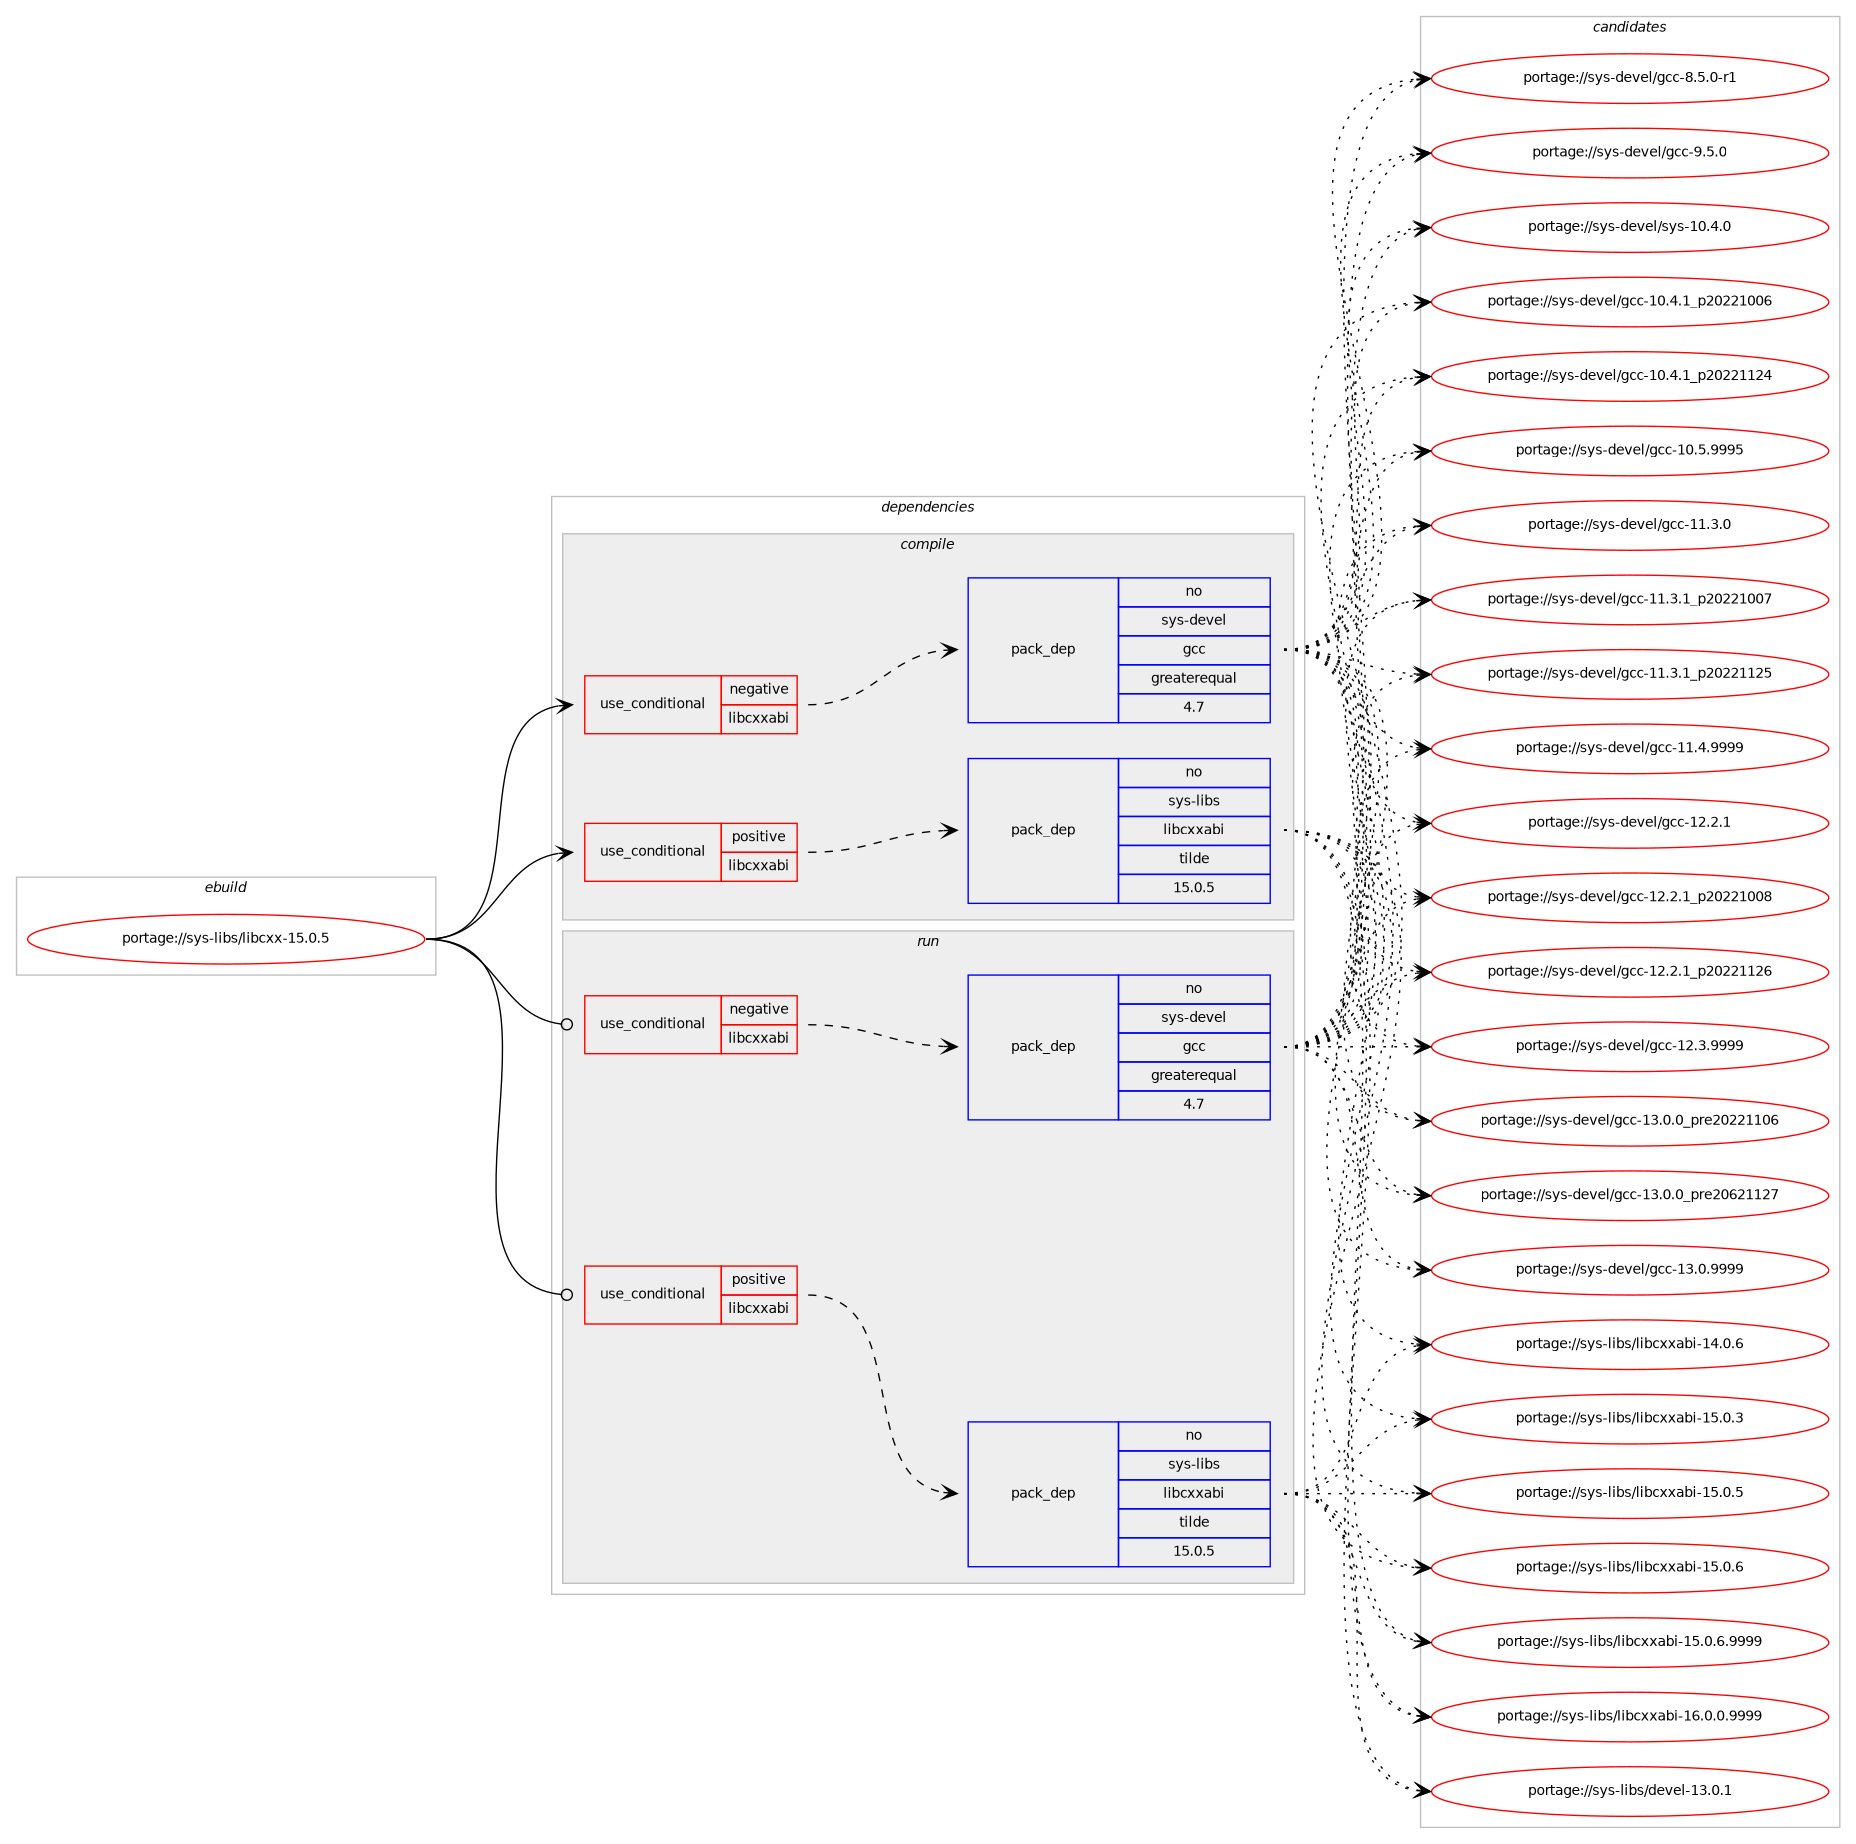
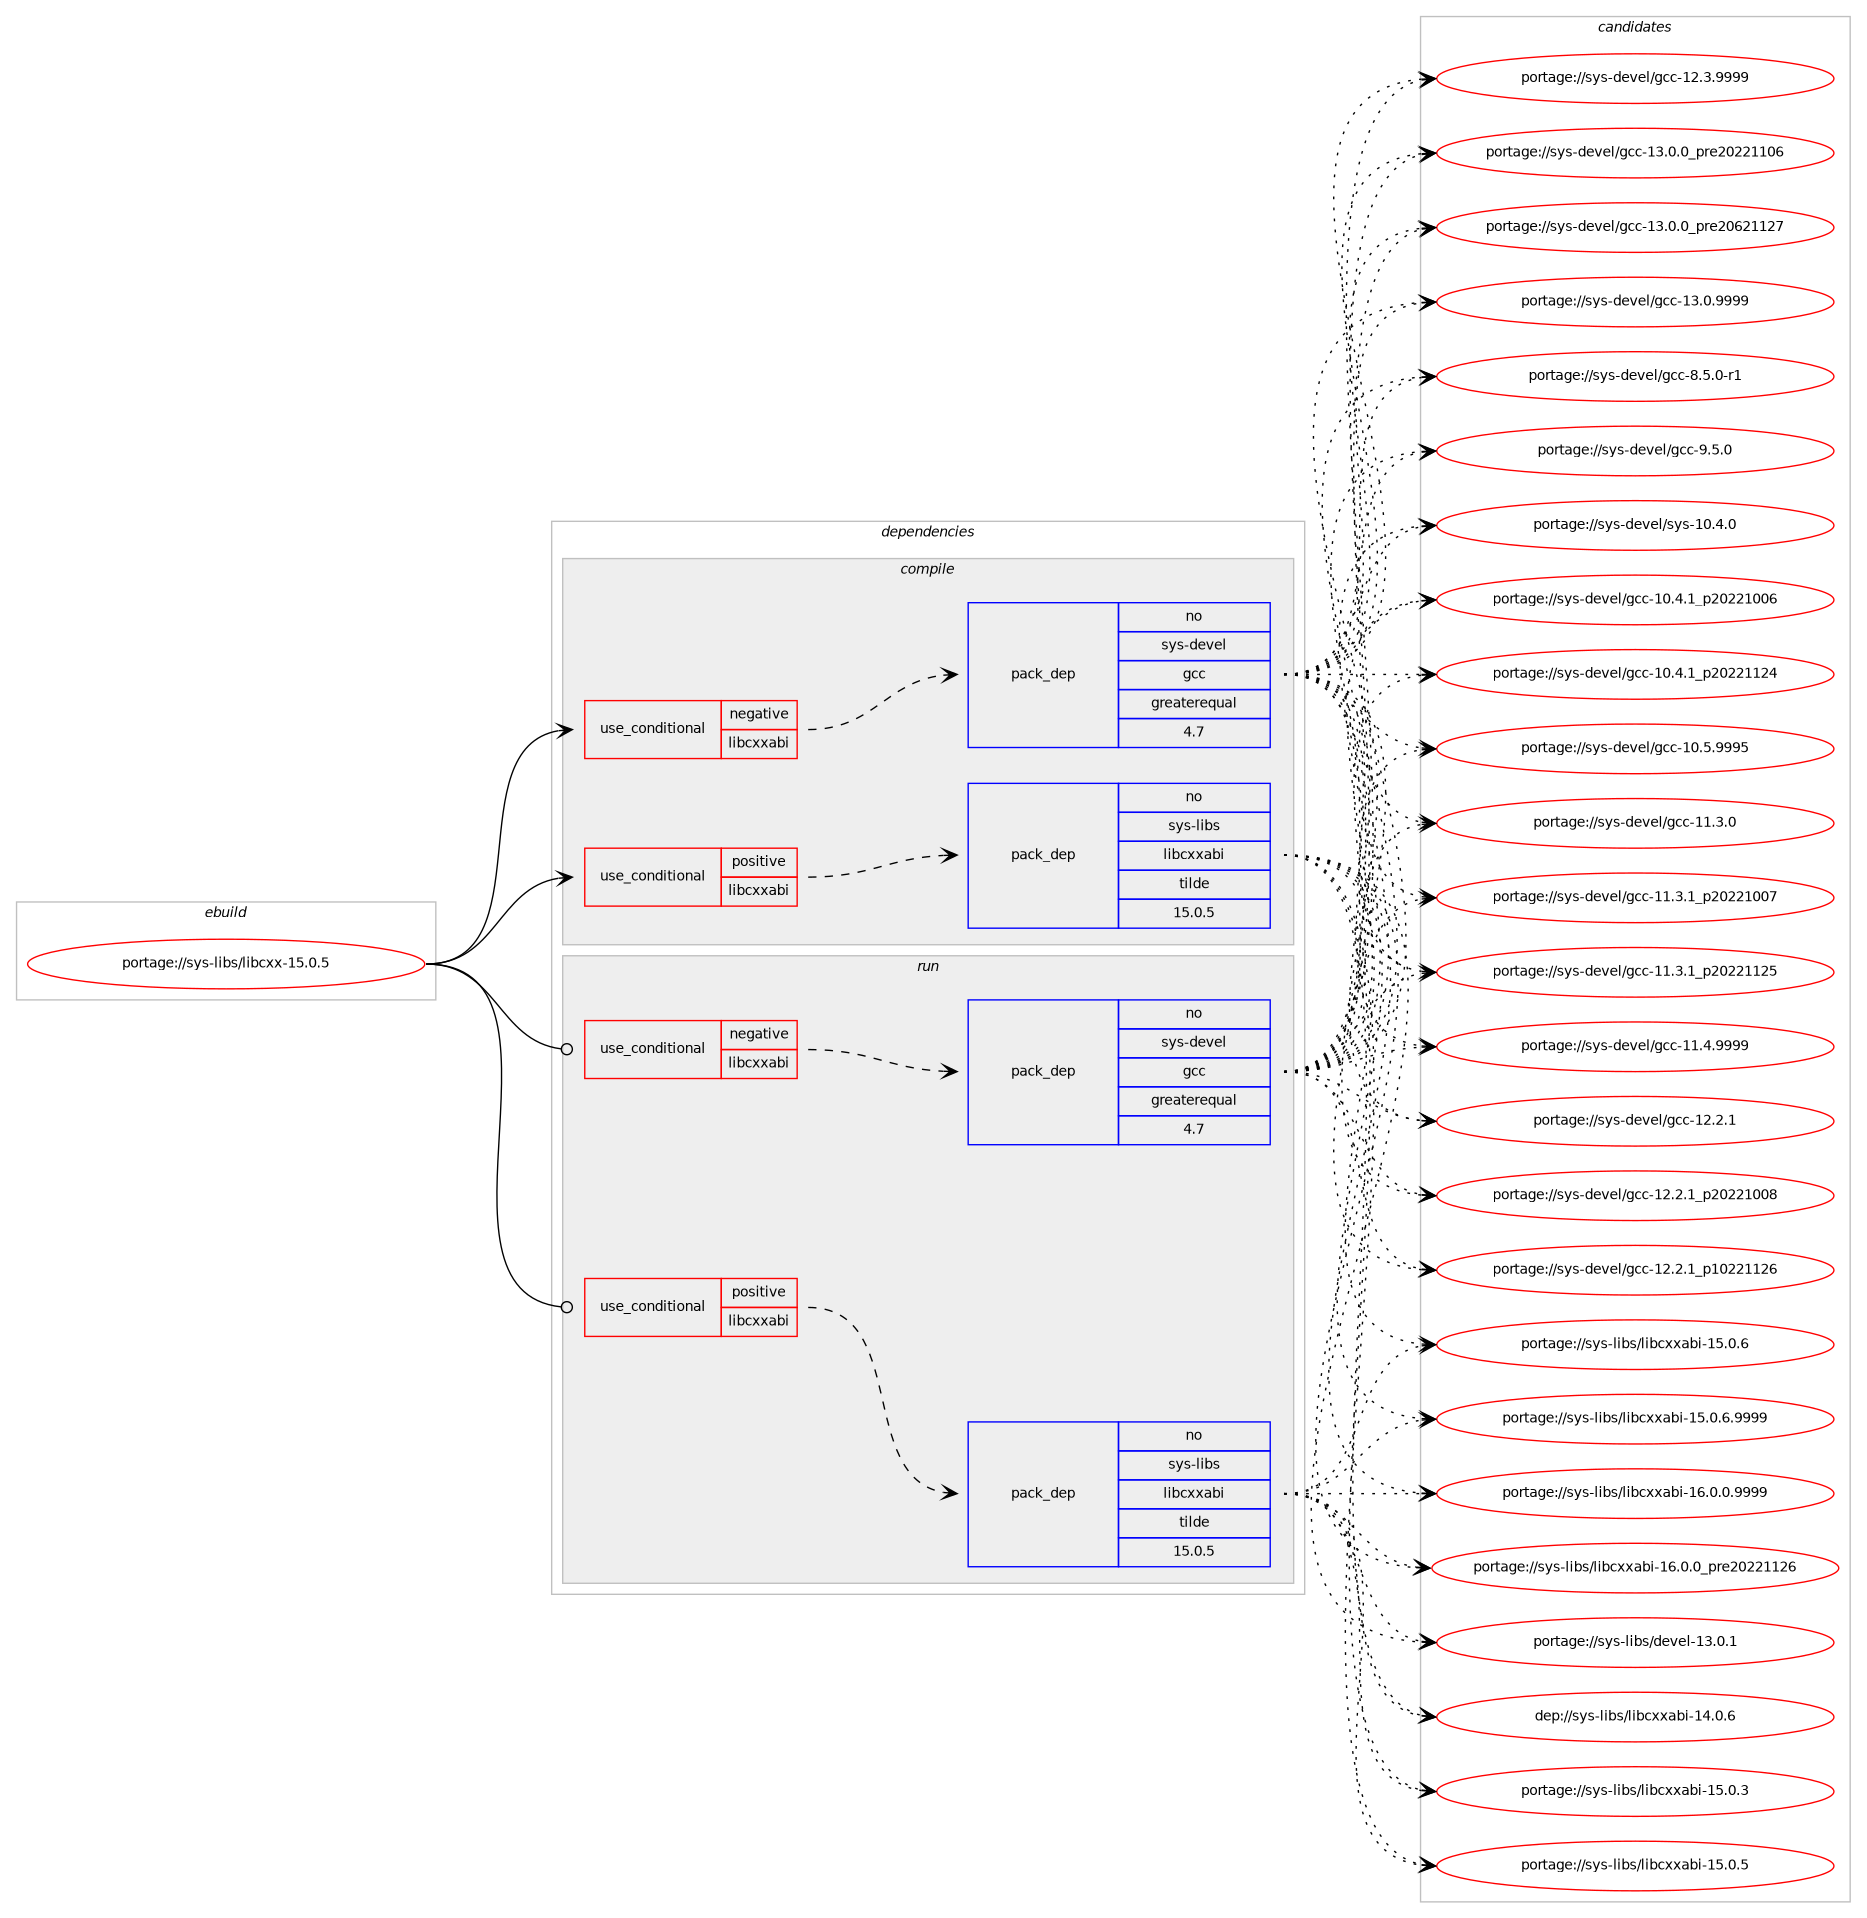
node "portage://sys-devel/gcc-12.2.1_p20221126": label "portage://sys-devel/gcc-12.2.1_p20221126" -> "portage://sys-devel/gcc-12.2.1_p10221126"
node "portage://sys-libs/libcxxabi-14.0.6": label "portage://sys-libs/libcxxabi-14.0.6" -> "dep://sys-libs/libcxxabi-14.0.6"
node "portage://sys-libs/libcxxabi-16.0.0_pre20221126": added
